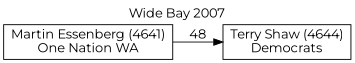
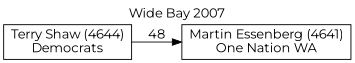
edge "Martin Essenberg (4641) One Nation WA" -> "Terry Shaw (4644) Democrats": reversed
